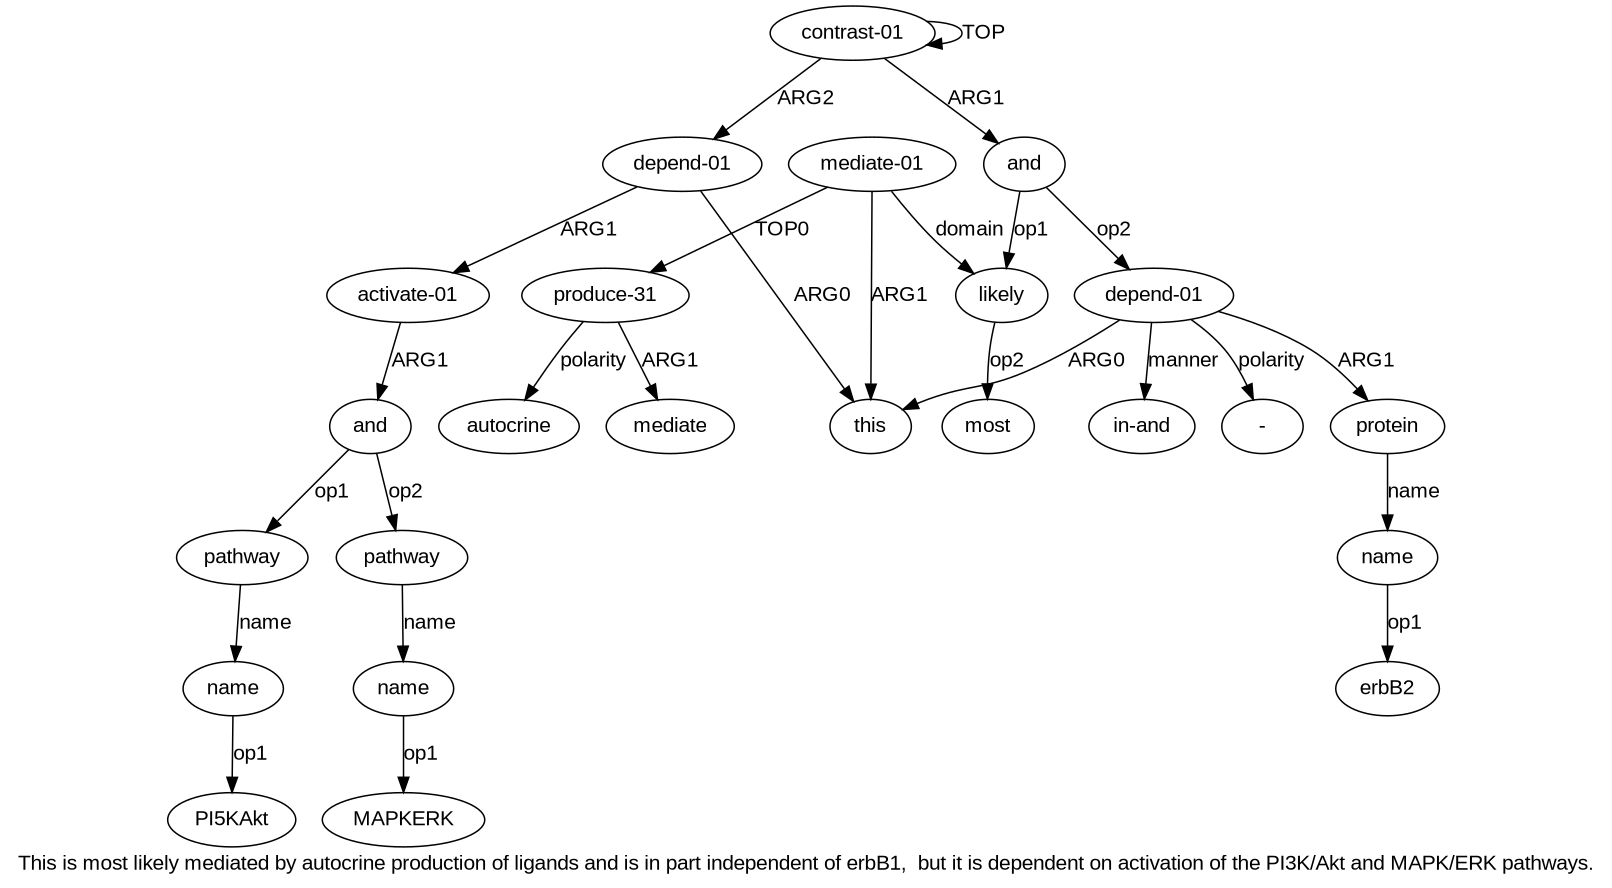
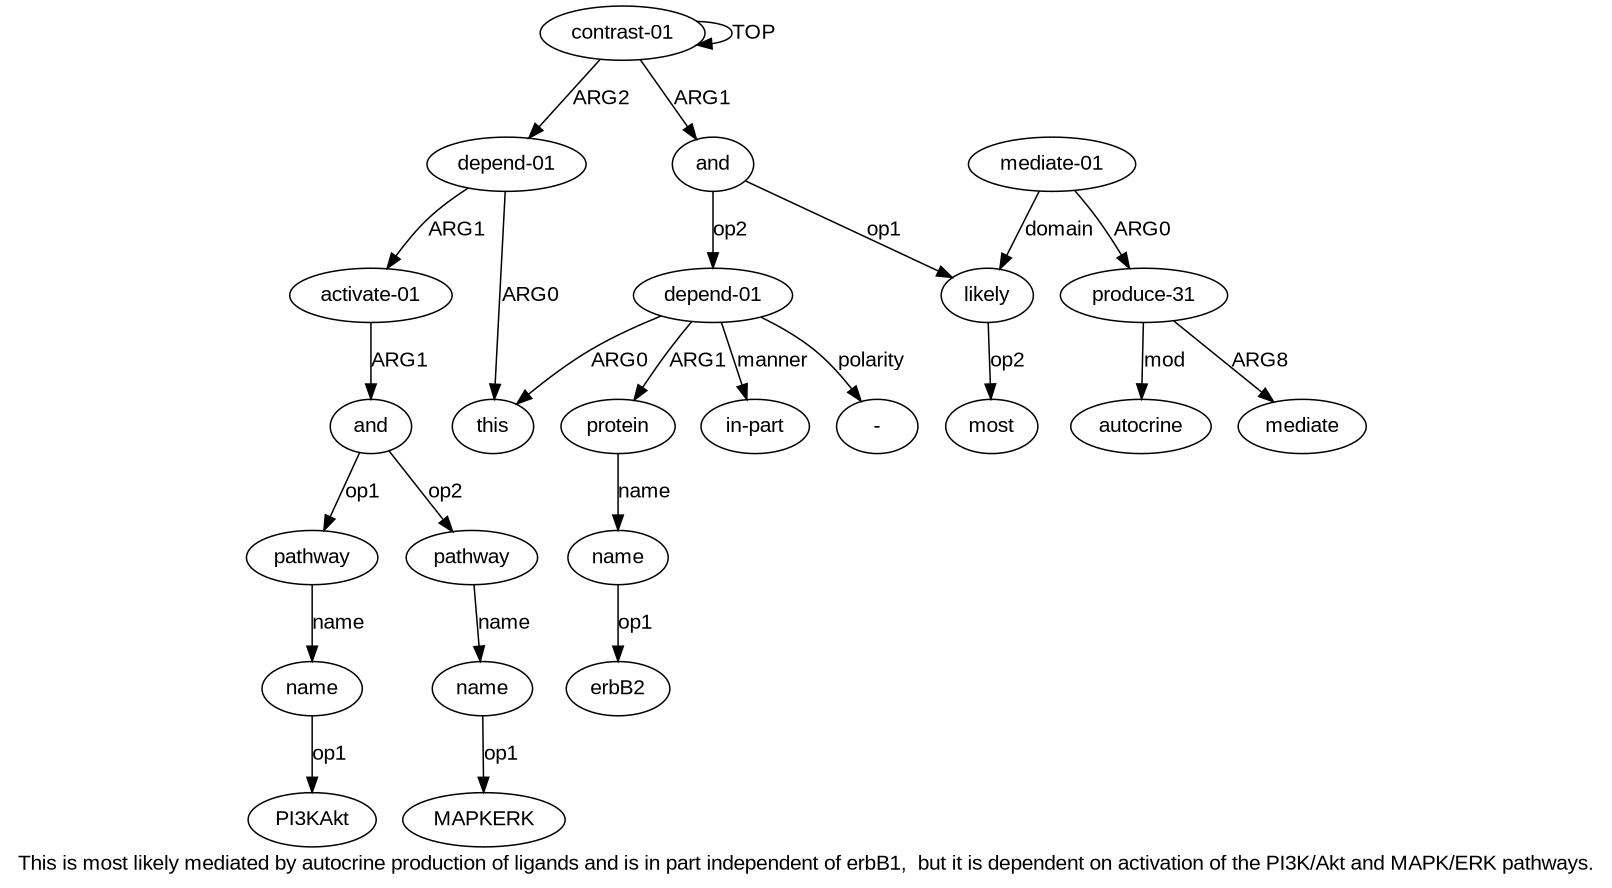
edge "mediate-01" -> "produce-31": label "TOP0" -> "ARG0"
edge "mediate-01" -> "this": removed, label "ARG1"
edge "produce-31" -> "autocrine": label "polarity" -> "mod"
edge "produce-31" -> "mediate": label "ARG1" -> "ARG8"
node "in-and": label "in-and" -> "in-part"
node "PI5KAkt": label "PI5KAkt" -> "PI3KAkt"
